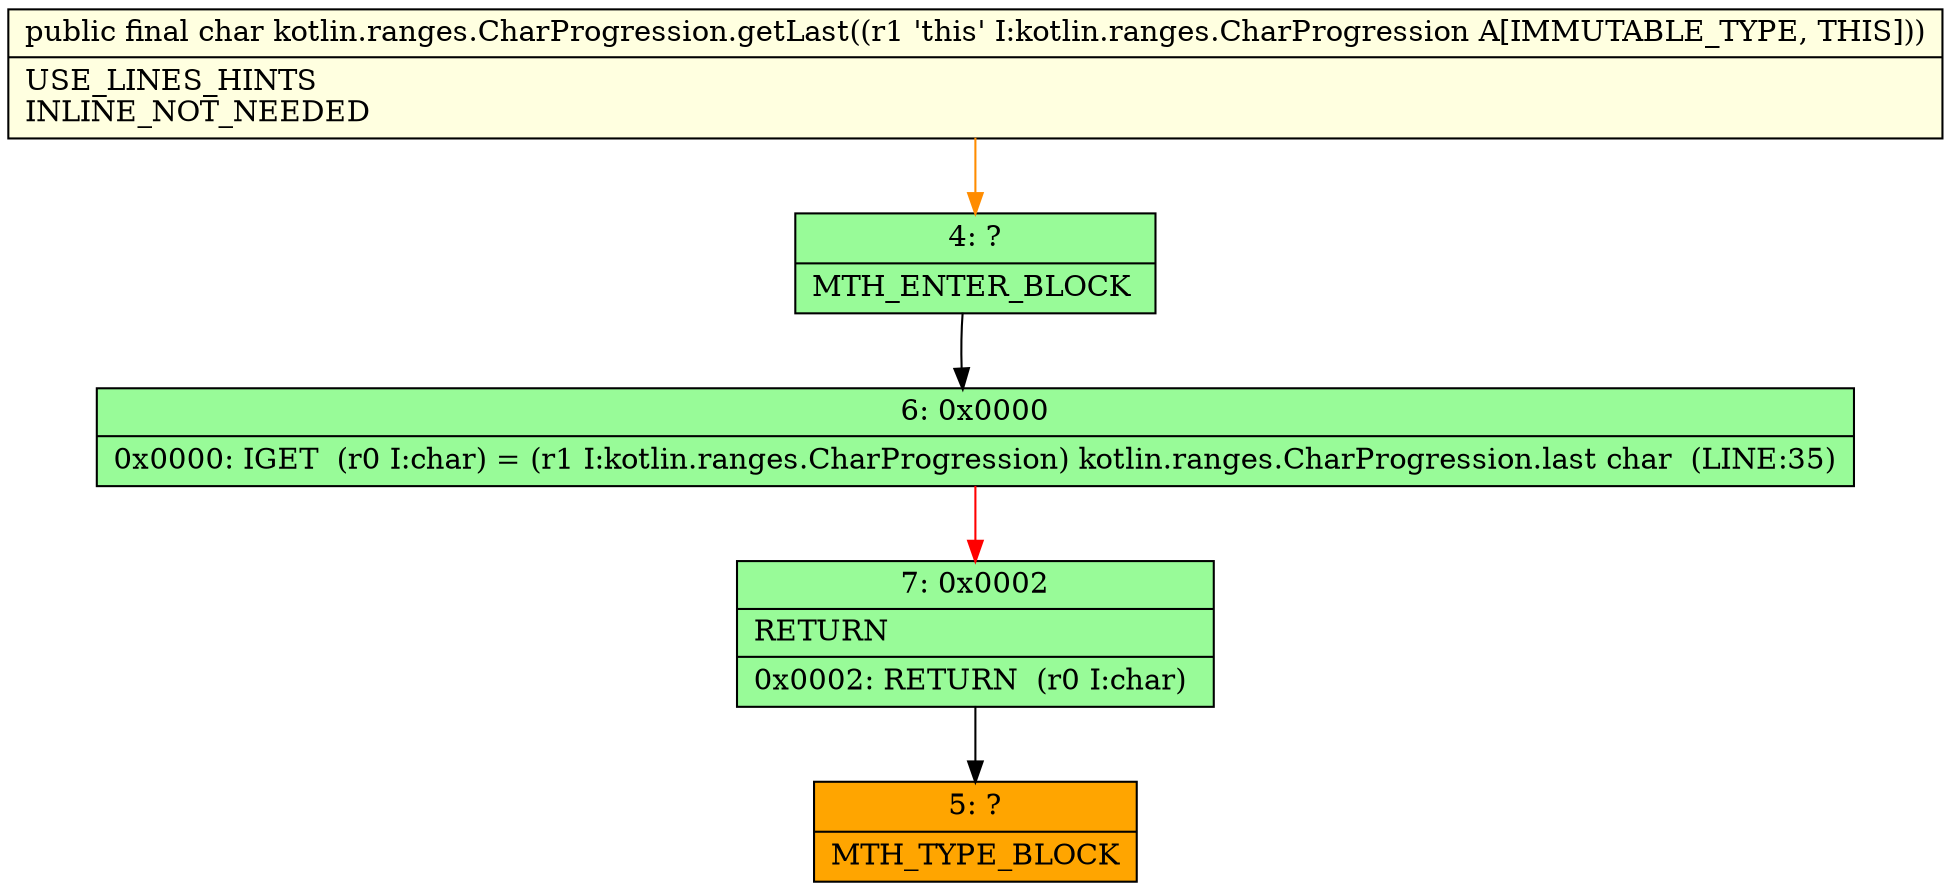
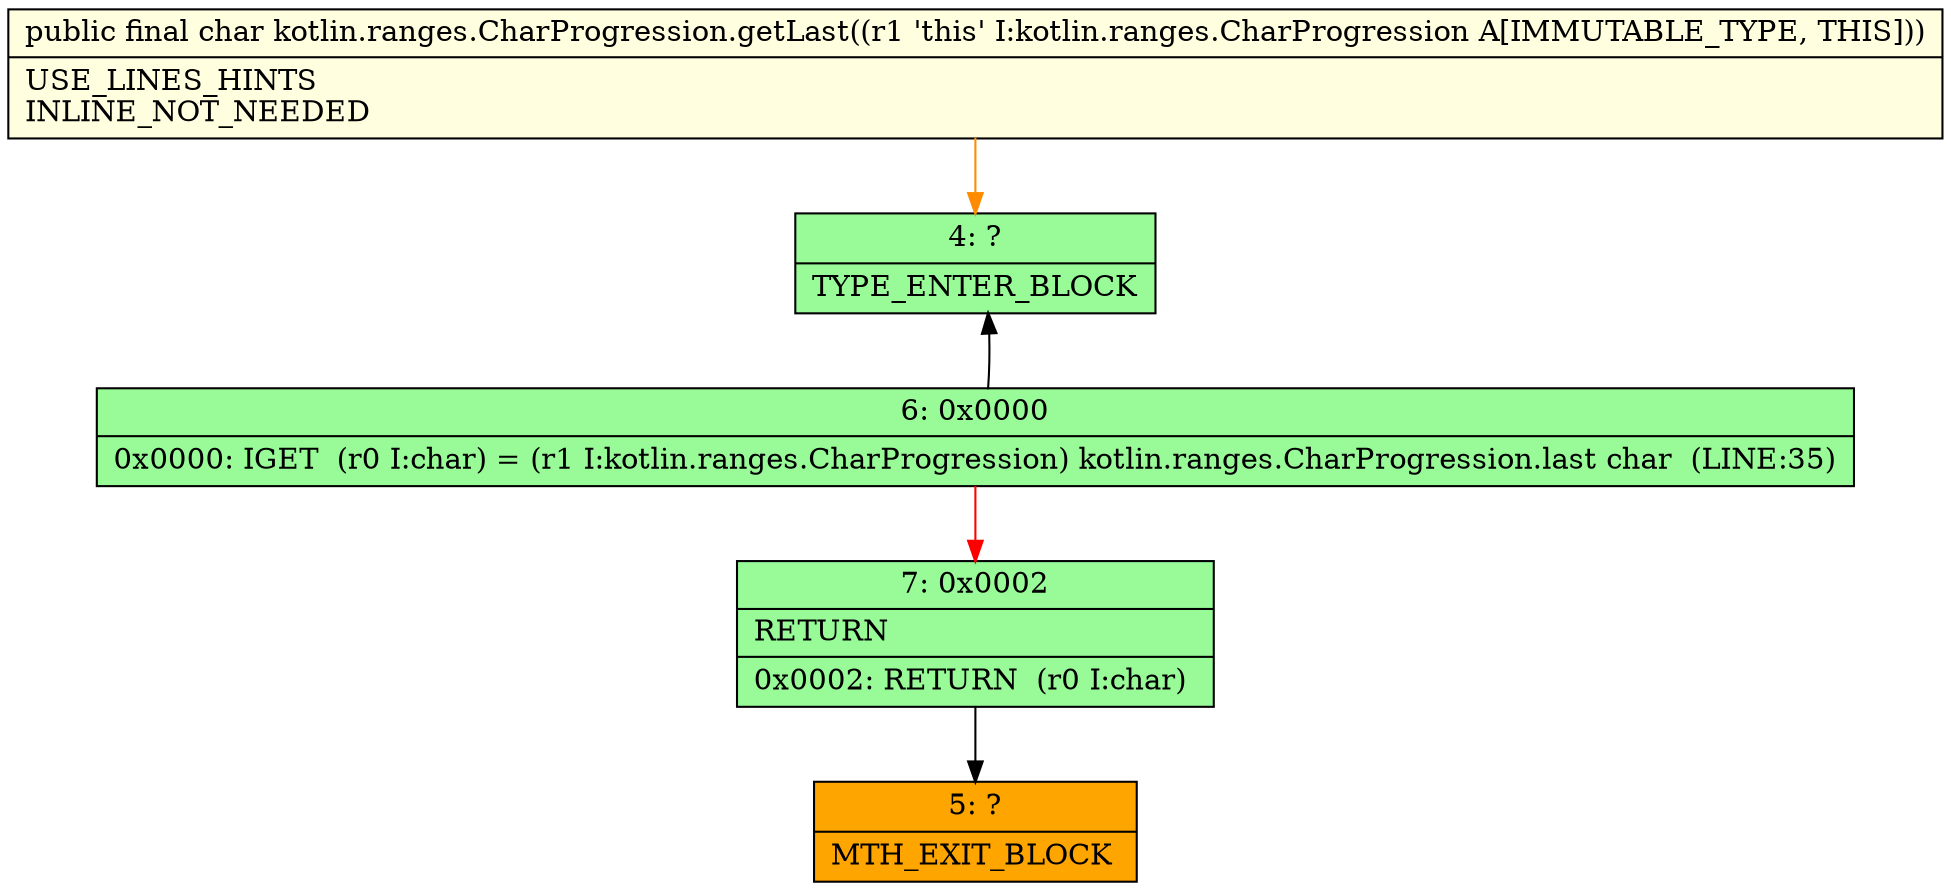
node "4: ?": text "MTH_ENTER_BLOCK" -> "TYPE_ENTER_BLOCK"
edge "4: ?" -> "6: 0x0000": reversed
node "5: ?": text "MTH_TYPE_BLOCK" -> "MTH_EXIT_BLOCK"
